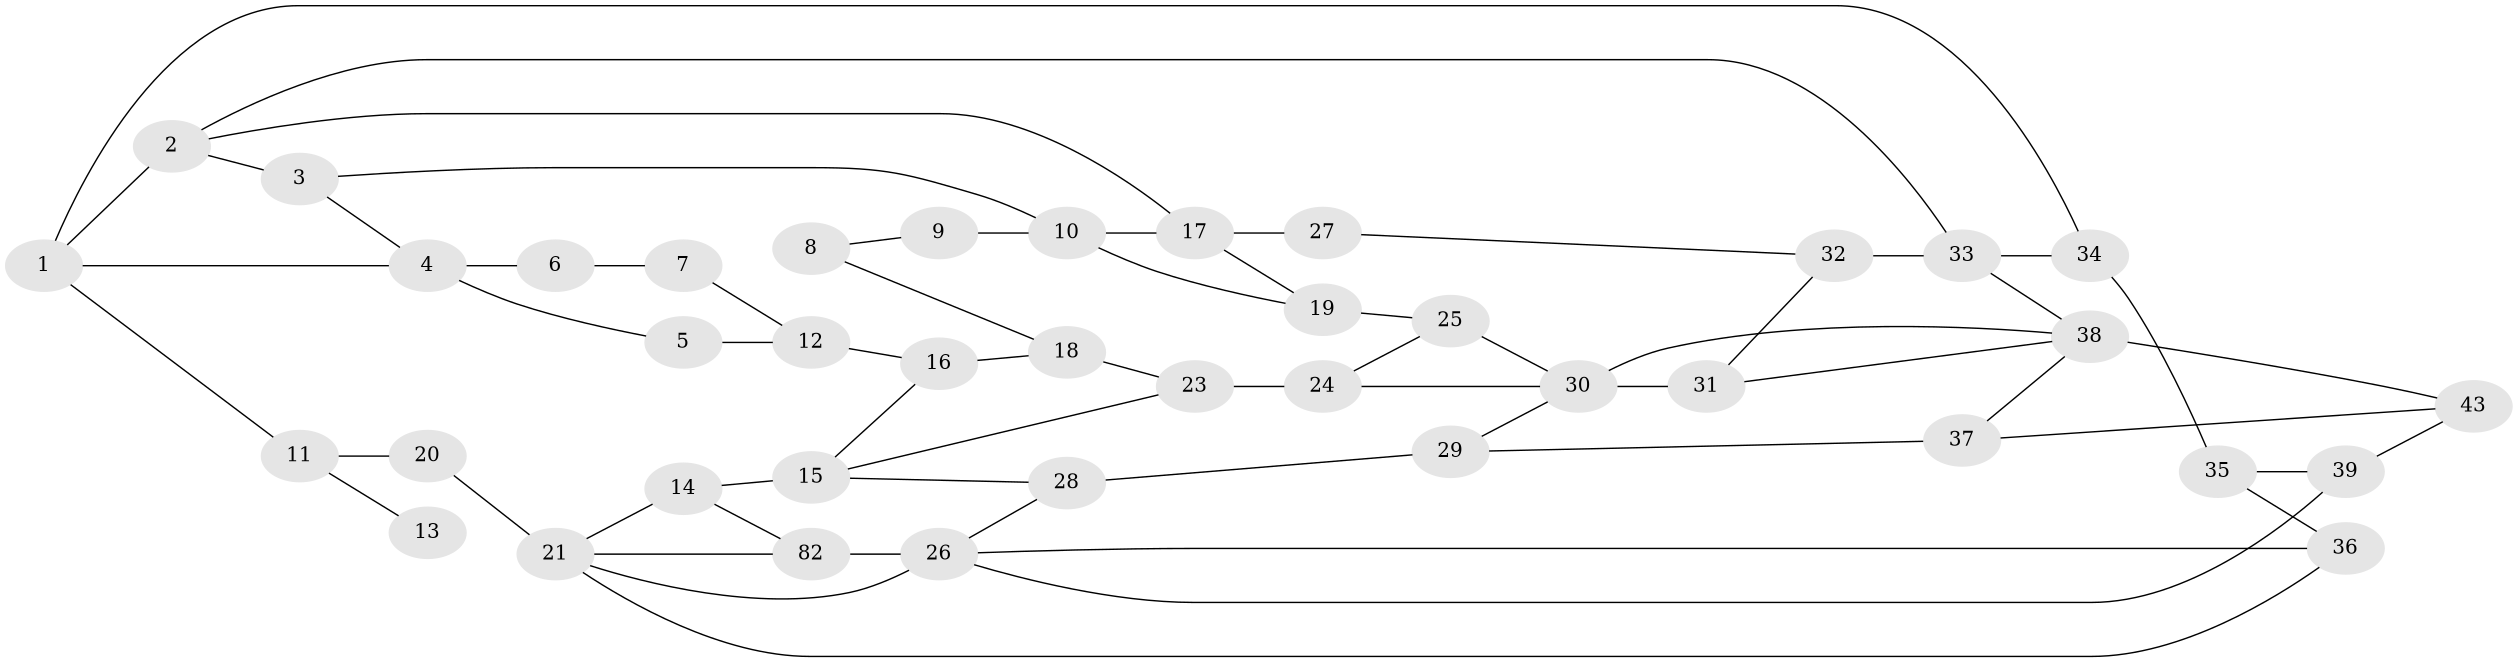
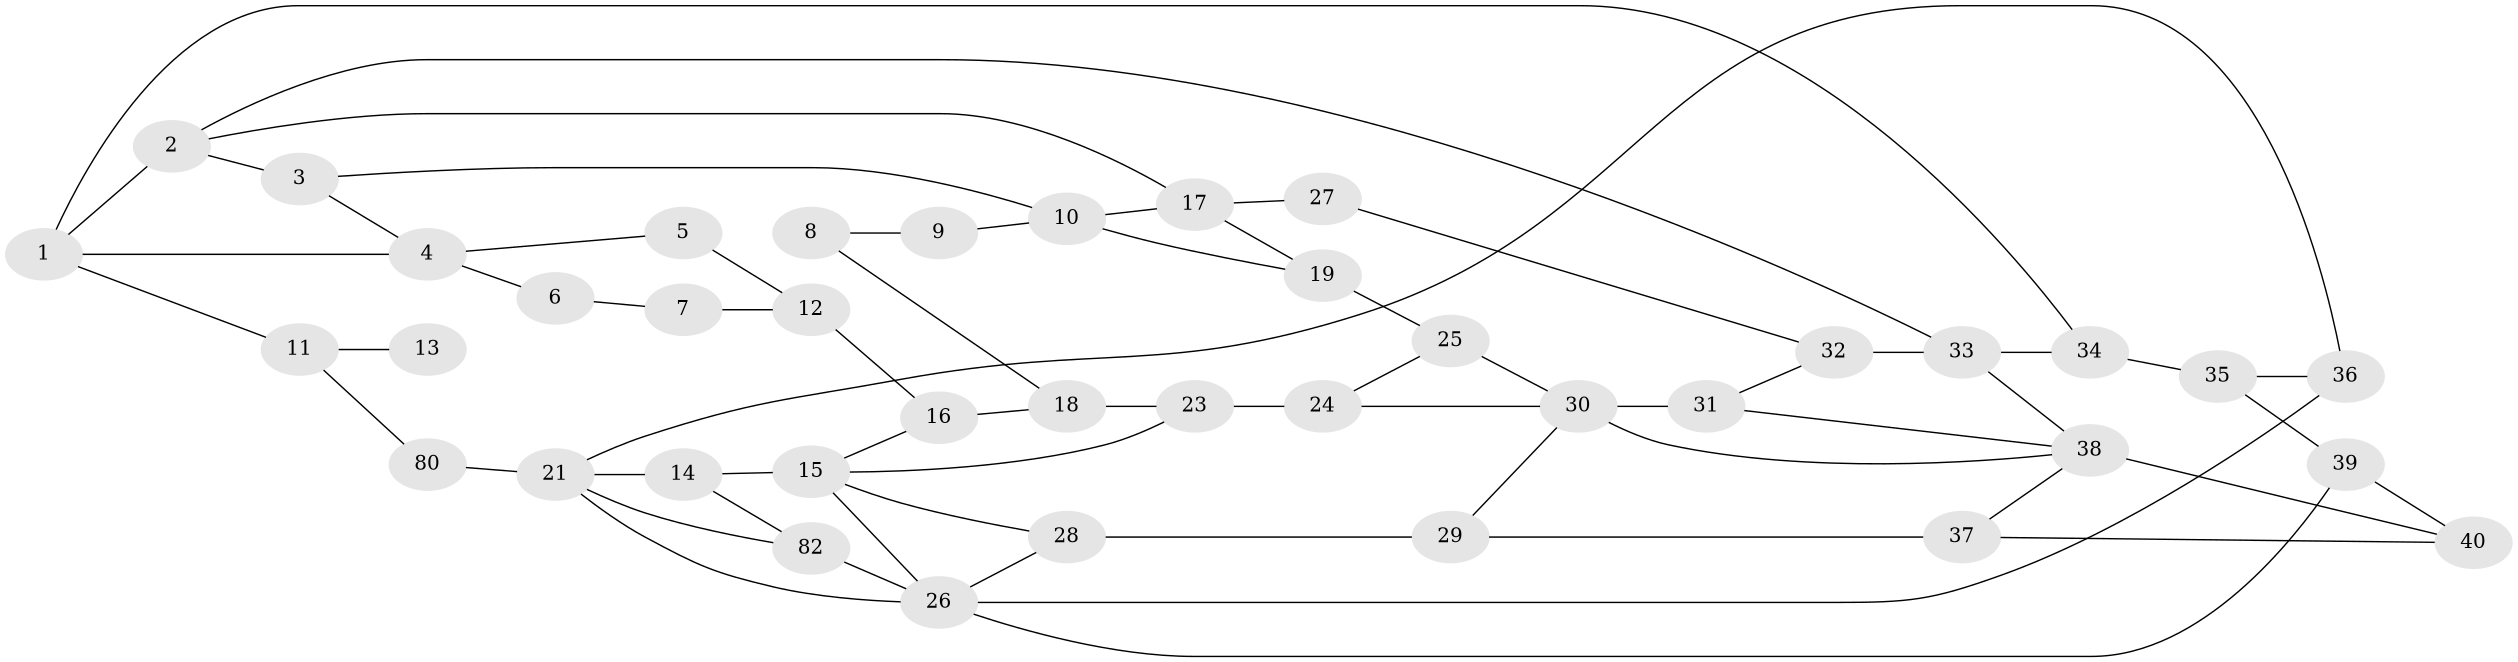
node "43": label "43" -> "40"
node "20": label "20" -> "80"
edge "15" -- "26": added
